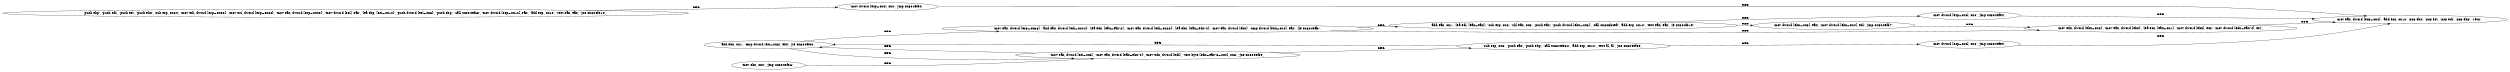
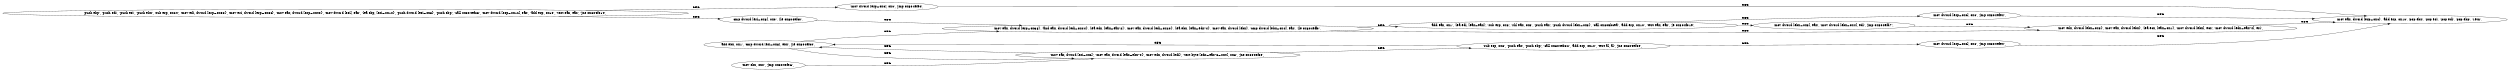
node "'cmp dword [esi+0x8], 0x0', 'jle 0x804efc0',": added
